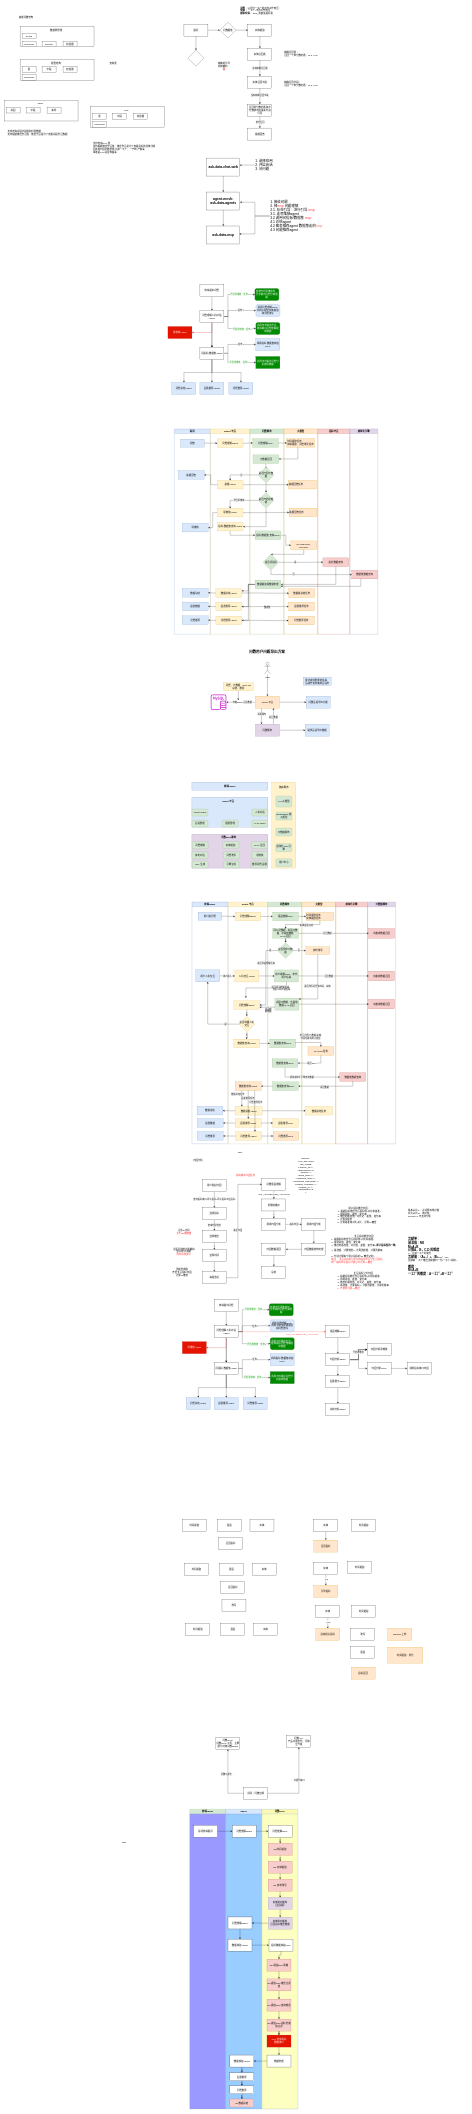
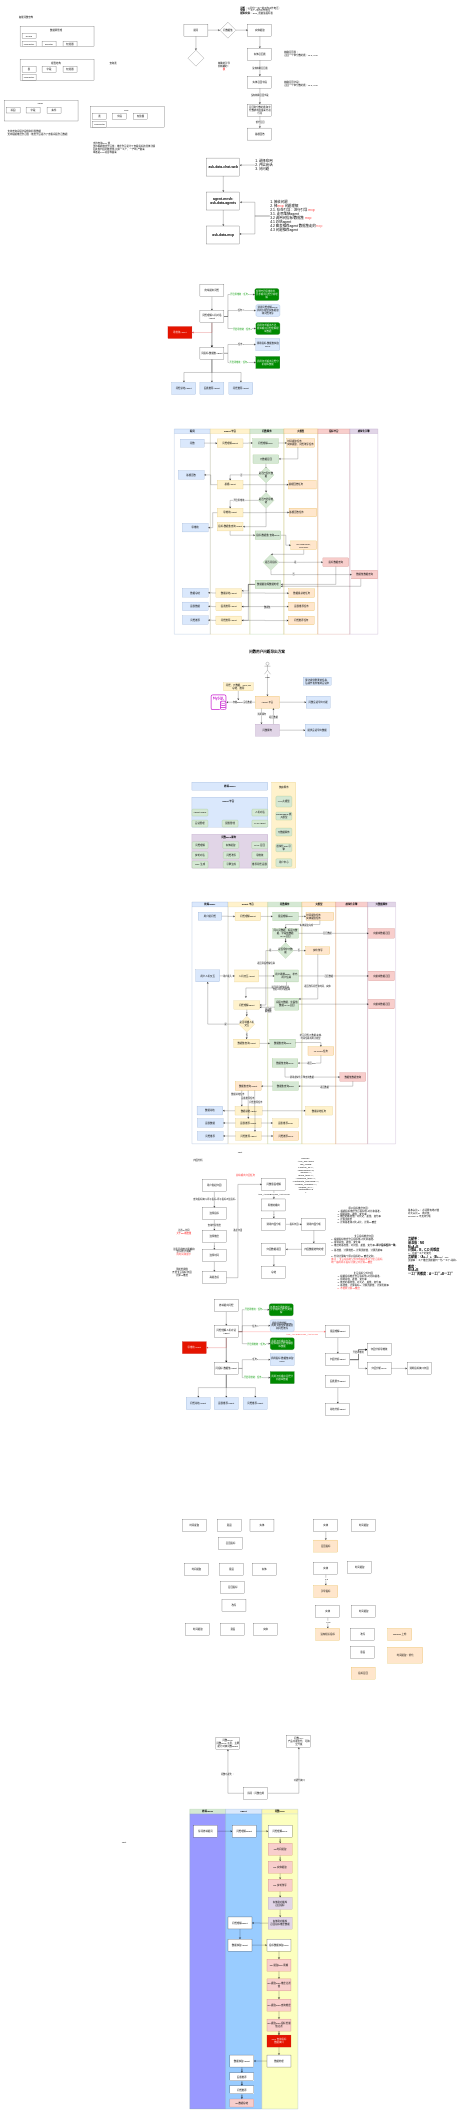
edge "归因分析agent" -> "图表展示agent": removed
node "指标数据获取MCP": moved (281, 1946) -> (279, 1946)
